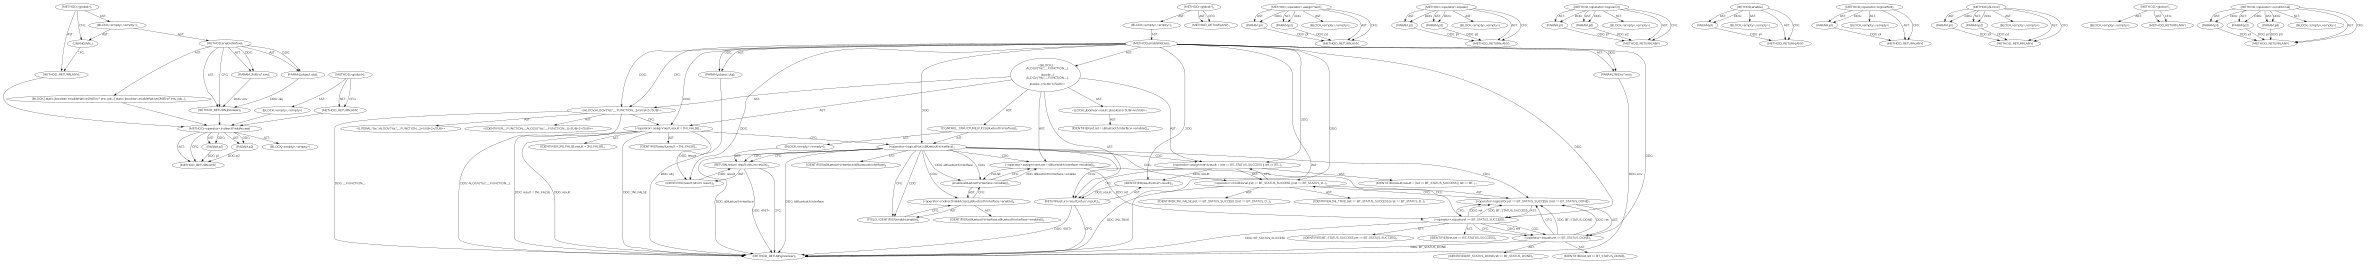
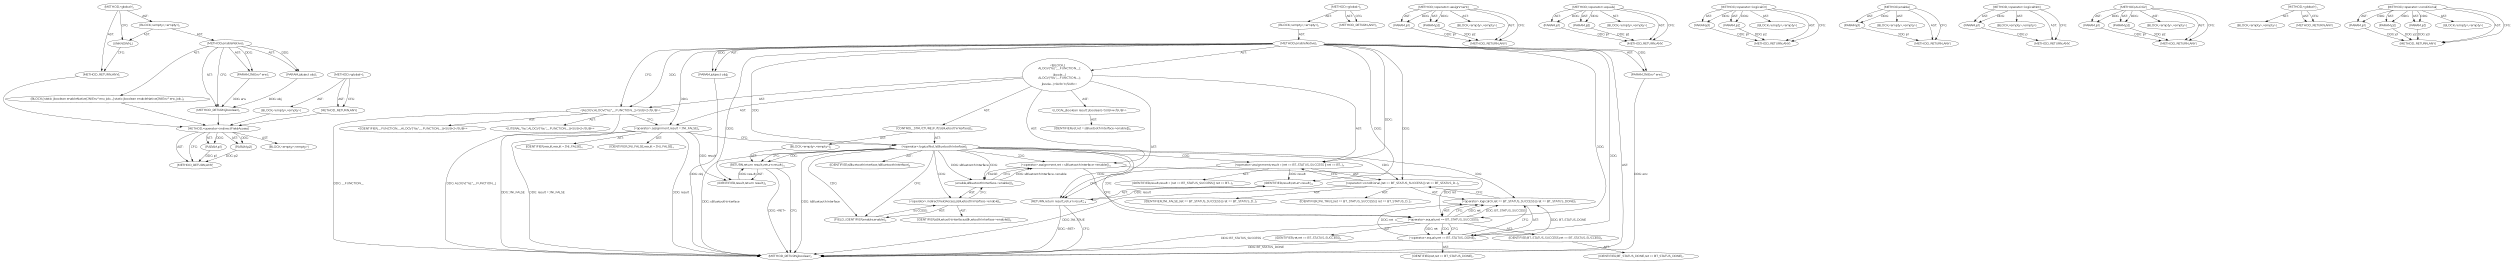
edge "(FIELD_IDENTIFIER,enable,enable)" -> "(<operator>.indirectFieldAccess,sBluetoothInterface->enable)": label "CFG: " -> "SUCCESS: "
edge "(<operator>.logicalNot,!sBluetoothInterface)" -> "(<operator>.equals,ret == BT_STATUS_SUCCESS)": added, label "CDG:"
edge "(<operator>.equals,ret == BT_STATUS_DONE)" -> "(IDENTIFIER,BT_STATUS_DONE,ret == BT_STATUS_DONE)": now "(IDENTIFIER,BT_STATUS_SUCCESS,ret == BT_STATUS_SUCCESS)" -> "(IDENTIFIER,BT_STATUS_DONE,ret == BT_STATUS_DONE)"
